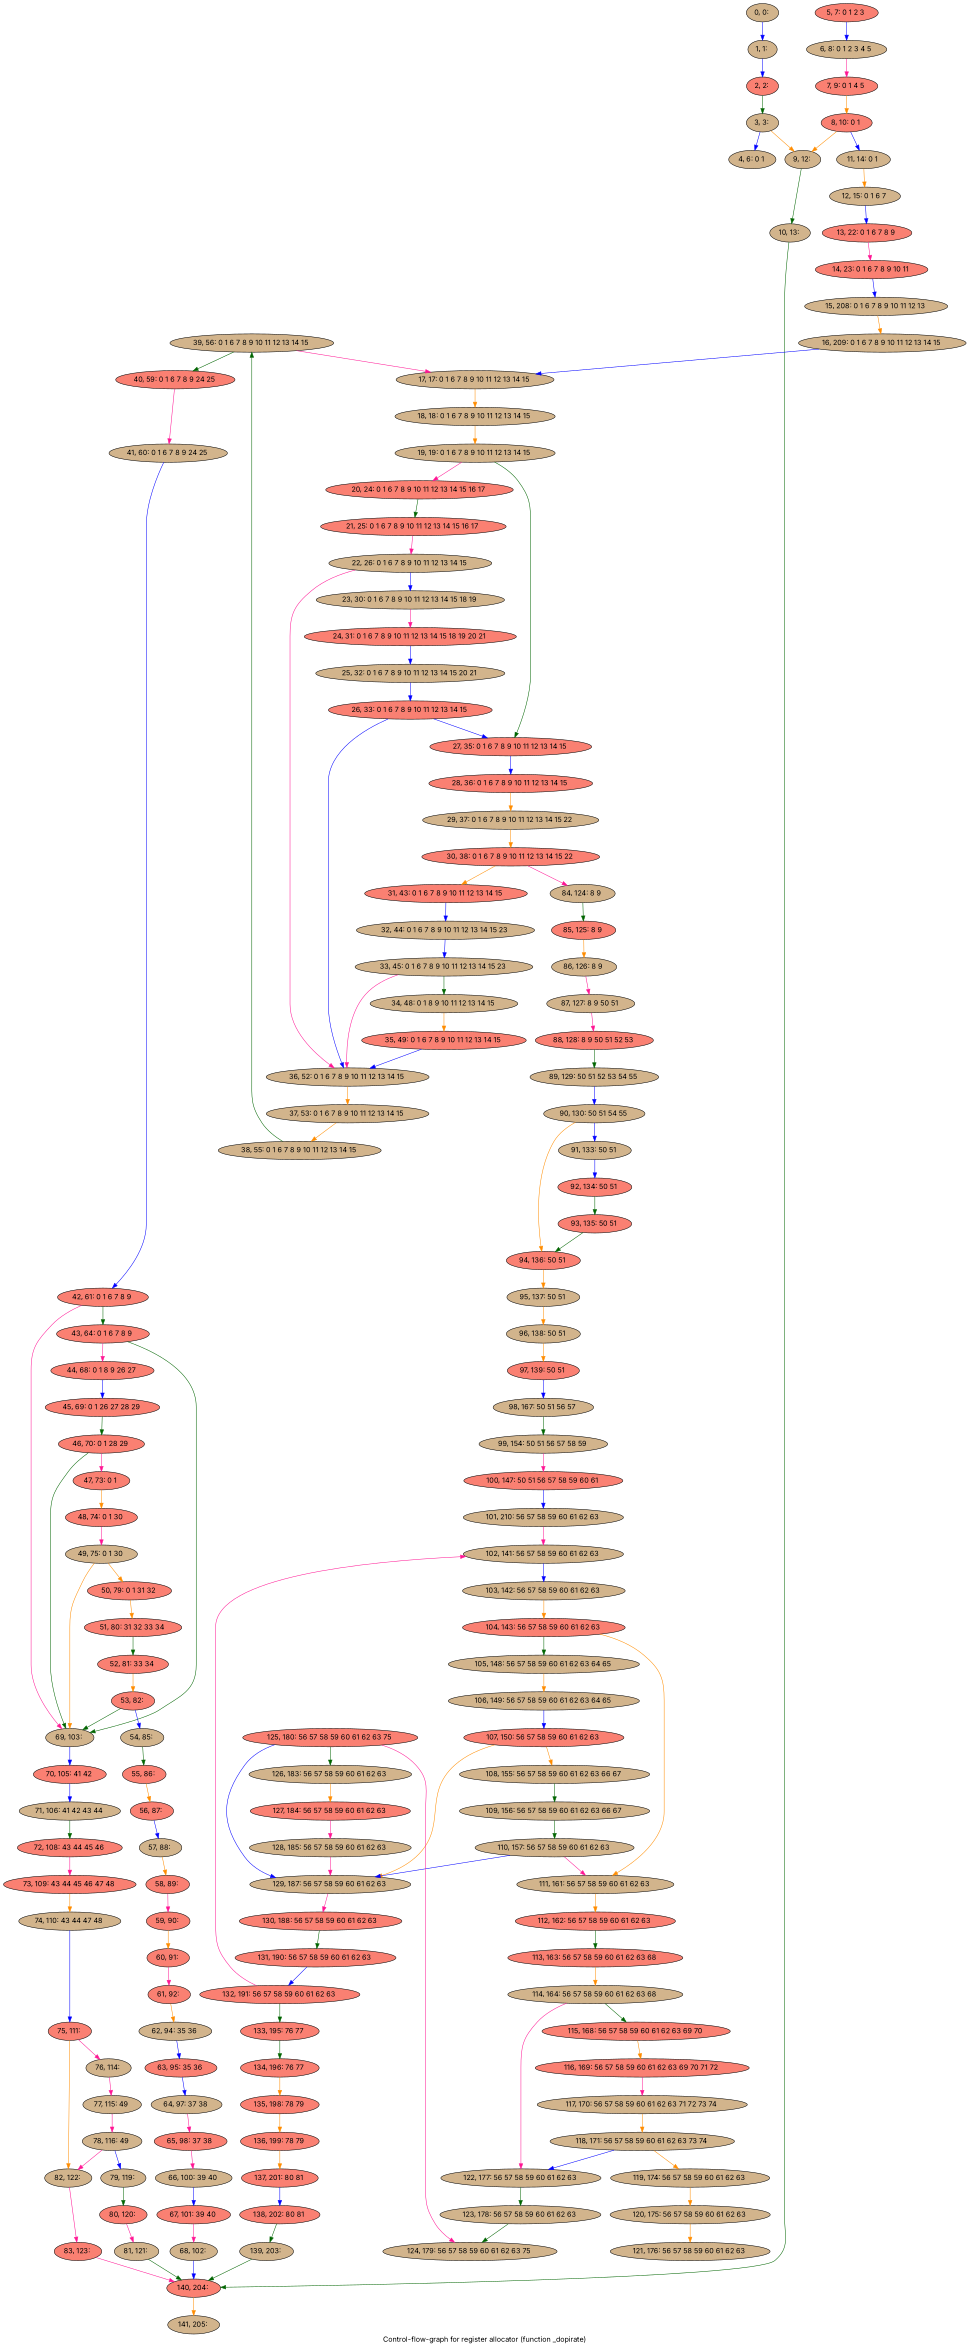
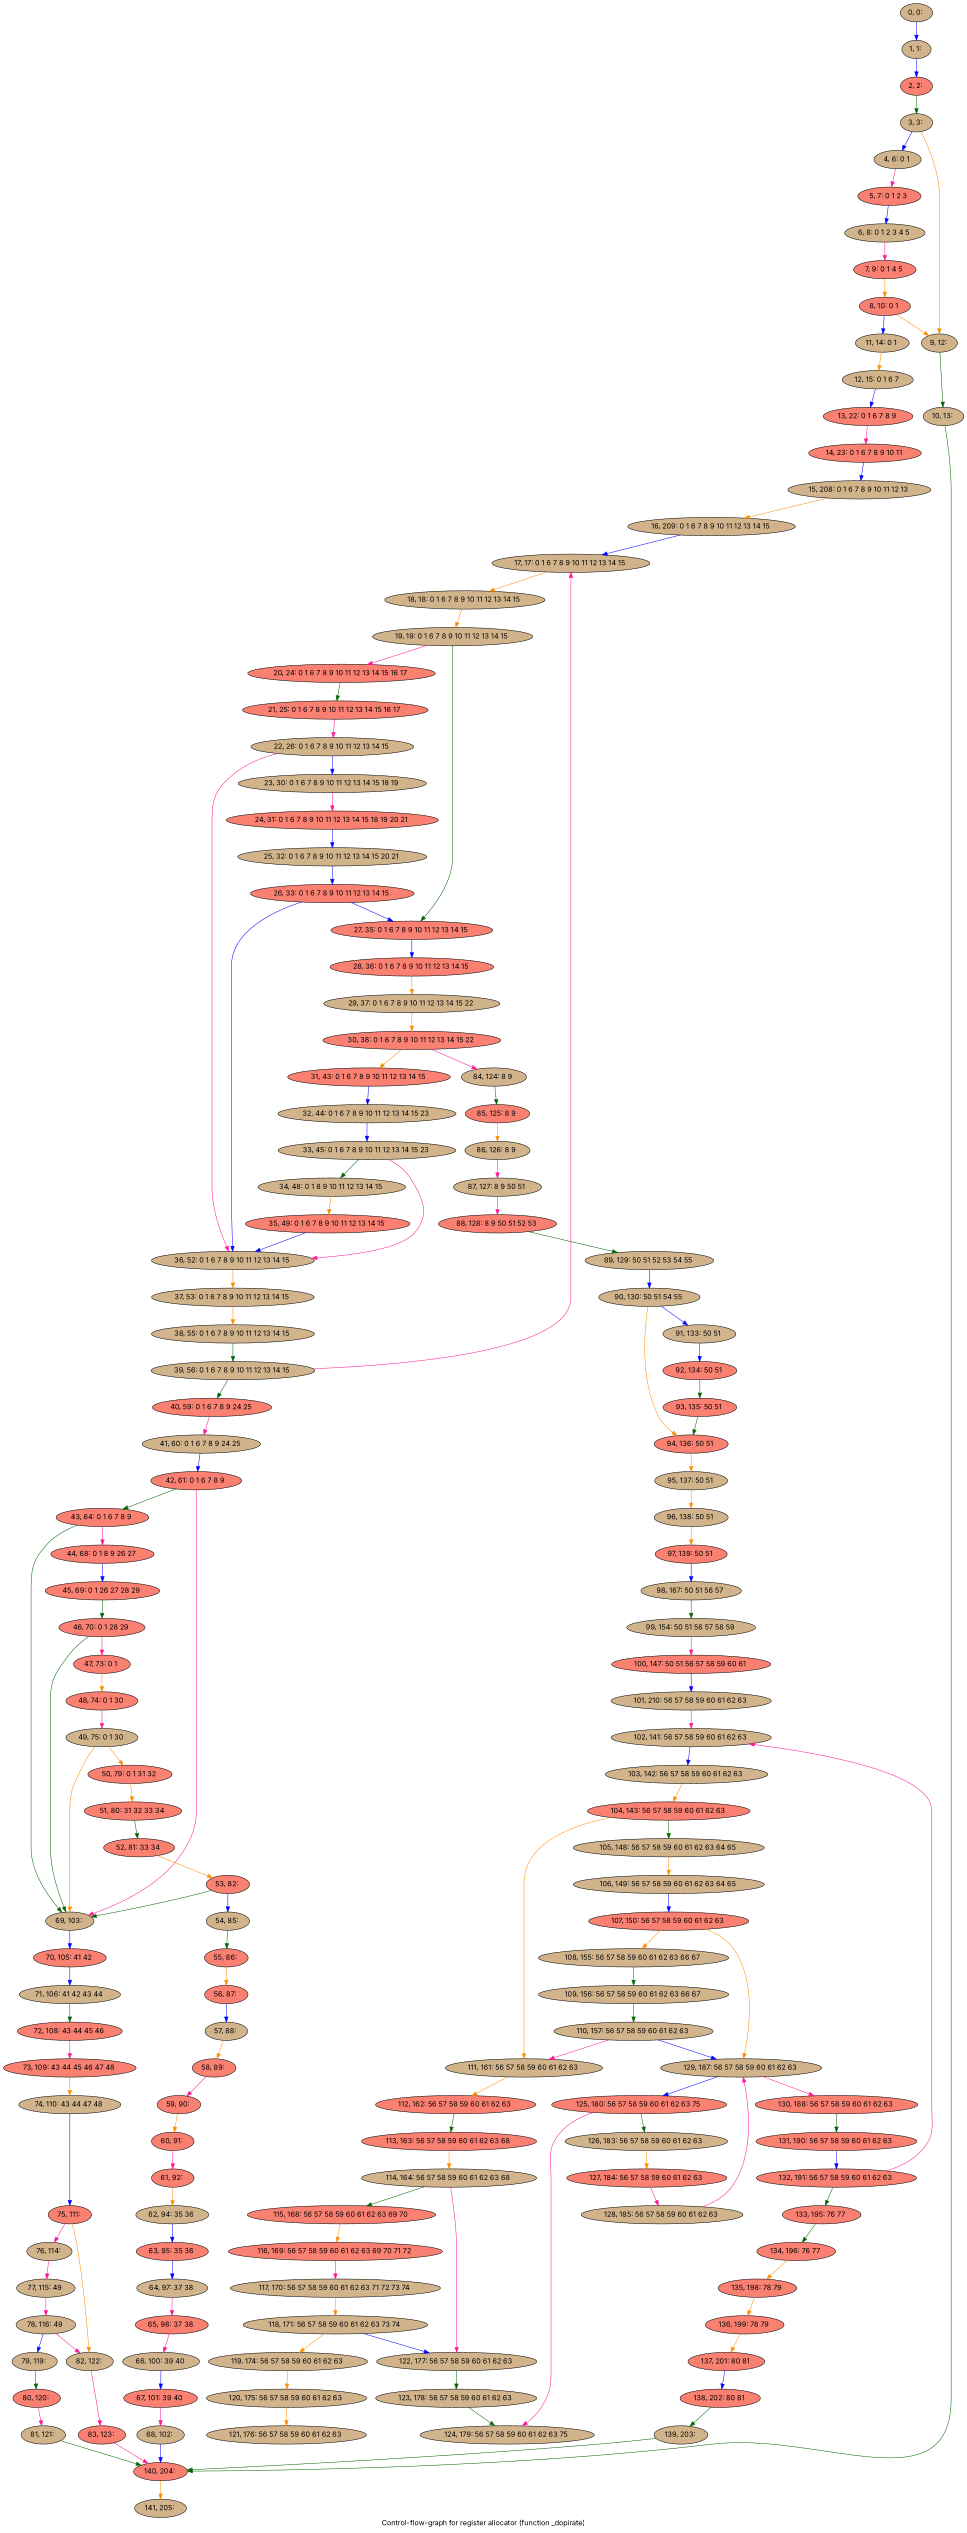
edge "4, 6: 0 1" -> "5, 7: 0 1 2 3": added
edge "125, 180: 56 57 58 59 60 61 62 63 75" -> "129, 187: 56 57 58 59 60 61 62 63": reversed
